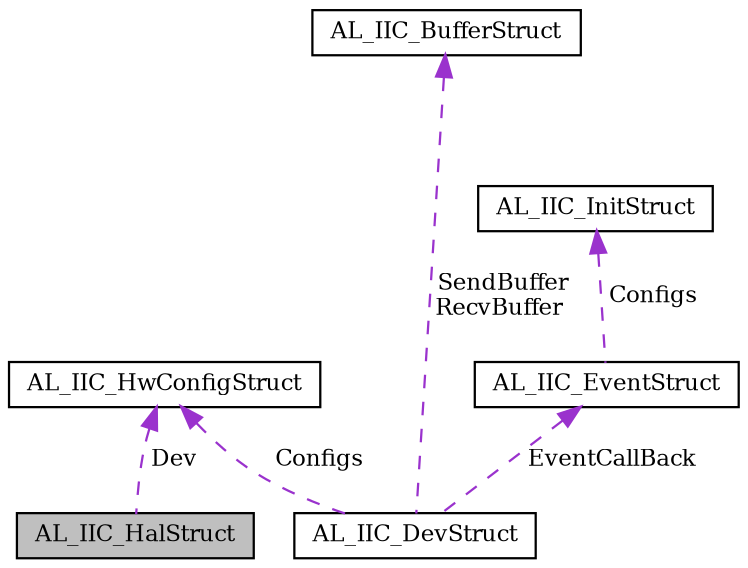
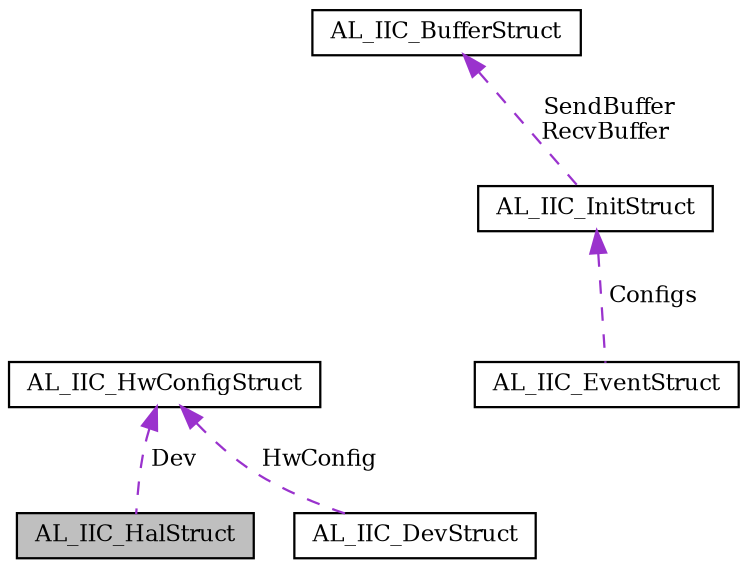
edge "AL_IIC_DevStruct" -> "AL_IIC_BufferStruct": now "AL_IIC_InitStruct" -> "AL_IIC_BufferStruct"
edge "AL_IIC_DevStruct" -> "AL_IIC_HwConfigStruct": label " Configs" -> " HwConfig"
edge "AL_IIC_DevStruct" -> "AL_IIC_EventStruct": removed, label "EventCallBack"
